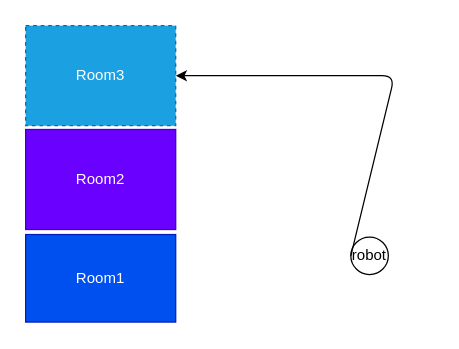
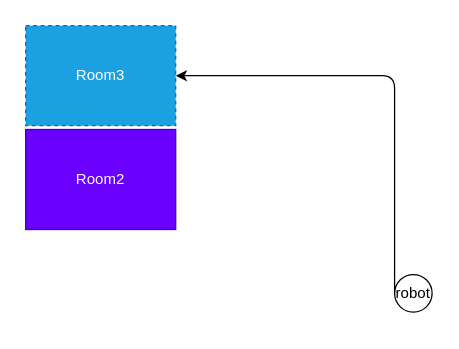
node "robot": moved (369, 256) -> (413, 293)
node "Room1": removed
